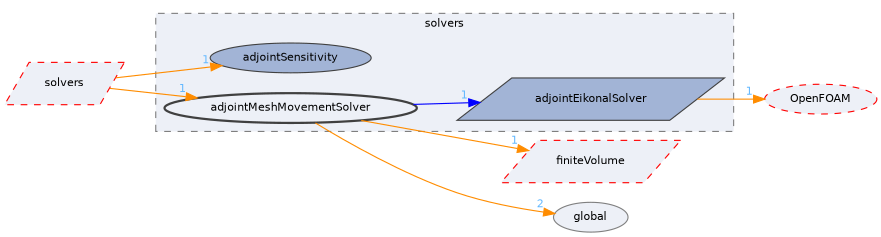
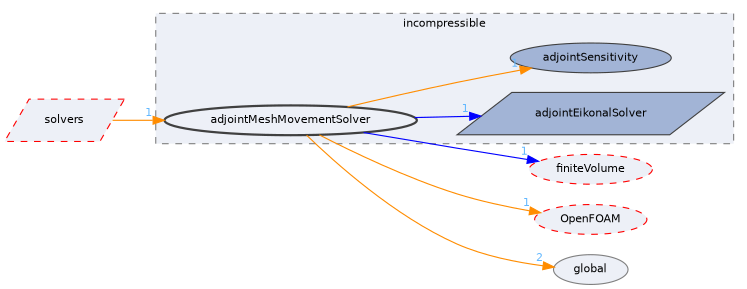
cluster "solvers": label "solvers" -> "incompressible"
edge "solvers" -> "adjointSensitivity": now "adjointMeshMovementSolver" -> "adjointSensitivity"
edge "adjointEikonalSolver" -> "OpenFOAM": now "adjointMeshMovementSolver" -> "OpenFOAM"
edge "adjointMeshMovementSolver" -> "finiteVolume": color darkorange -> blue
node "finiteVolume": shape parallelogram -> ellipse
